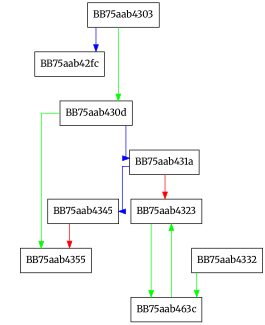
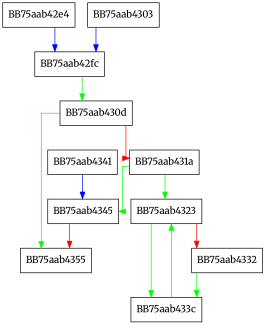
node "BB75aab42e4": added
edge "BB75aab4303" -> "BB75aab430d": now "BB75aab42fc" -> "BB75aab430d"
edge "BB75aab430d" -> "BB75aab431a": color blue -> red
node "BB75aab4341": added
edge "BB75aab431a" -> "BB75aab4323": color red -> green
edge "BB75aab431a" -> "BB75aab4345": color blue -> green
edge "BB75aab4323" -> "BB75aab4332": added
node "BB75aab463c": label "BB75aab463c" -> "BB75aab433c"
